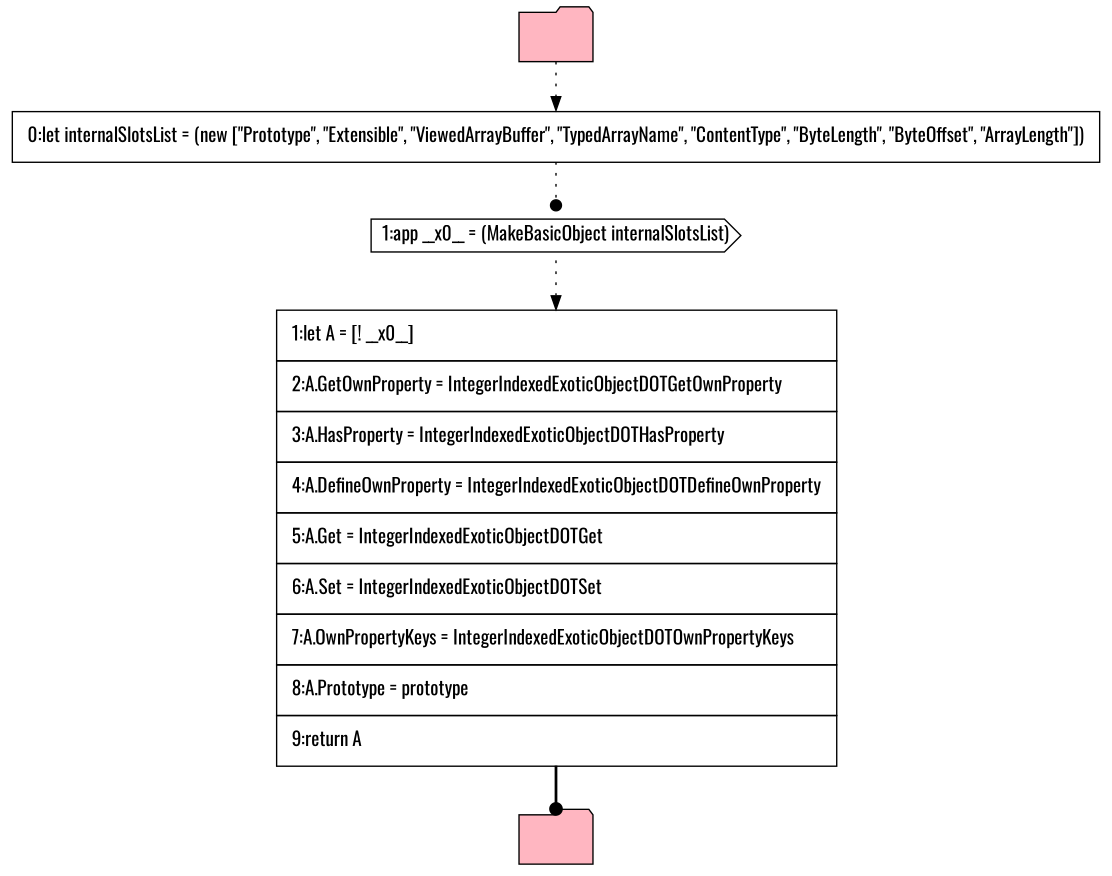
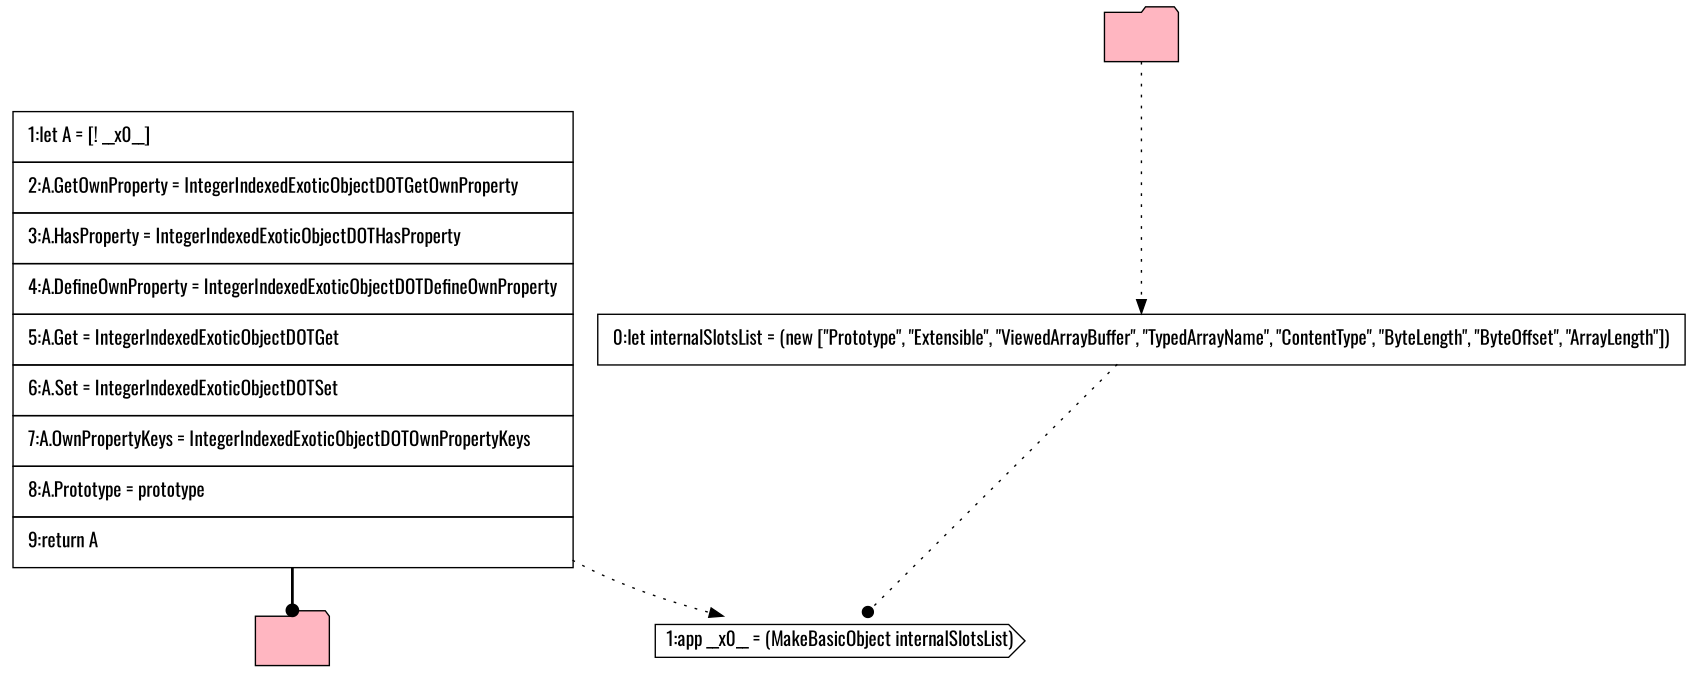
edge "1:app __x0__ = (MakeBasicObject internalSlotsList)" -> "1:let A = [! __x0__]": reversed
